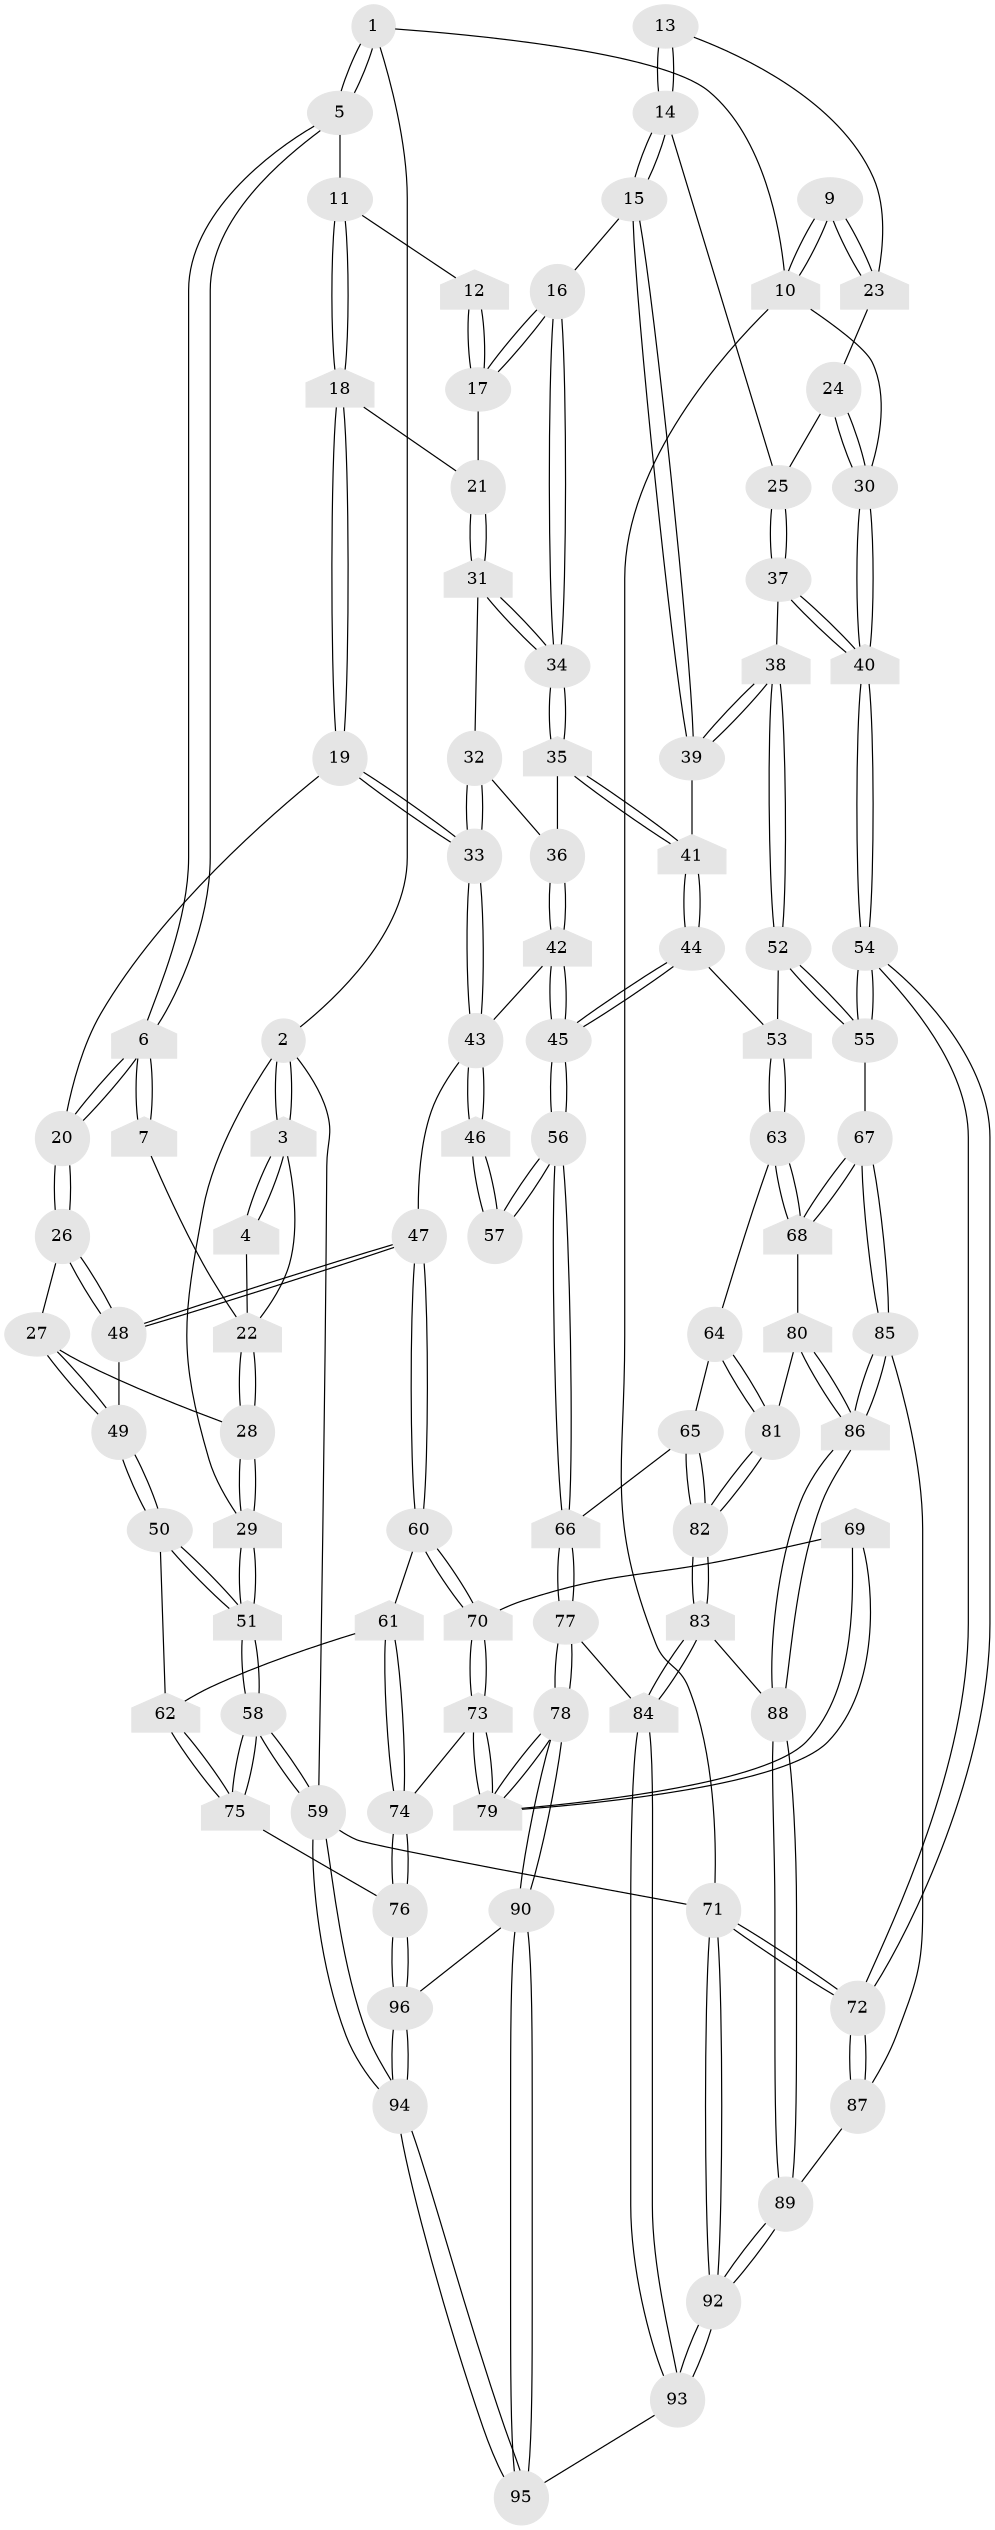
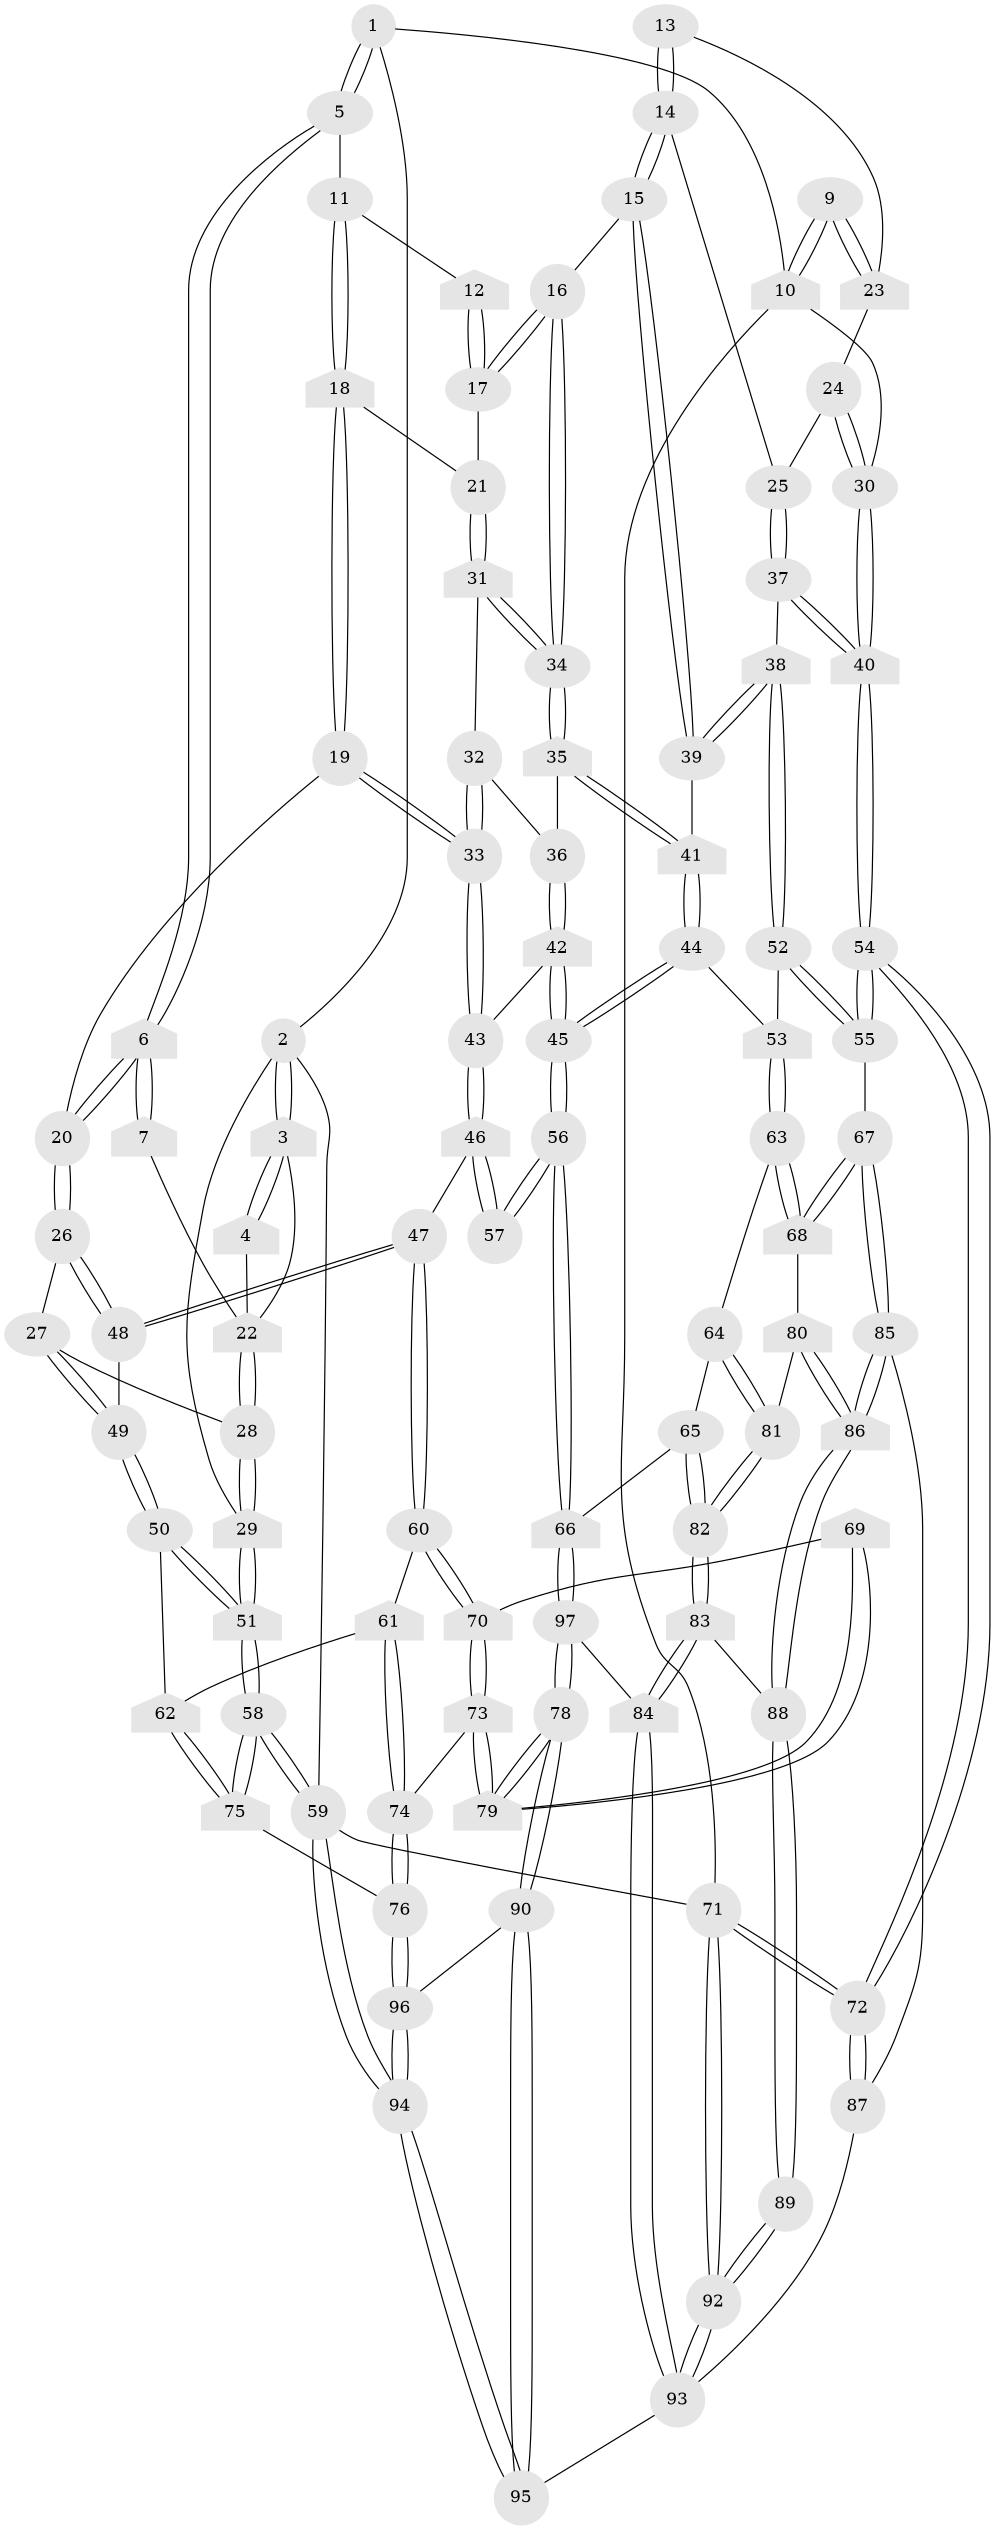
edge "43" -- "47": now "46" -- "47"
node "77": label "77" -> "97"
edge "87" -- "89": now "87" -- "93"
